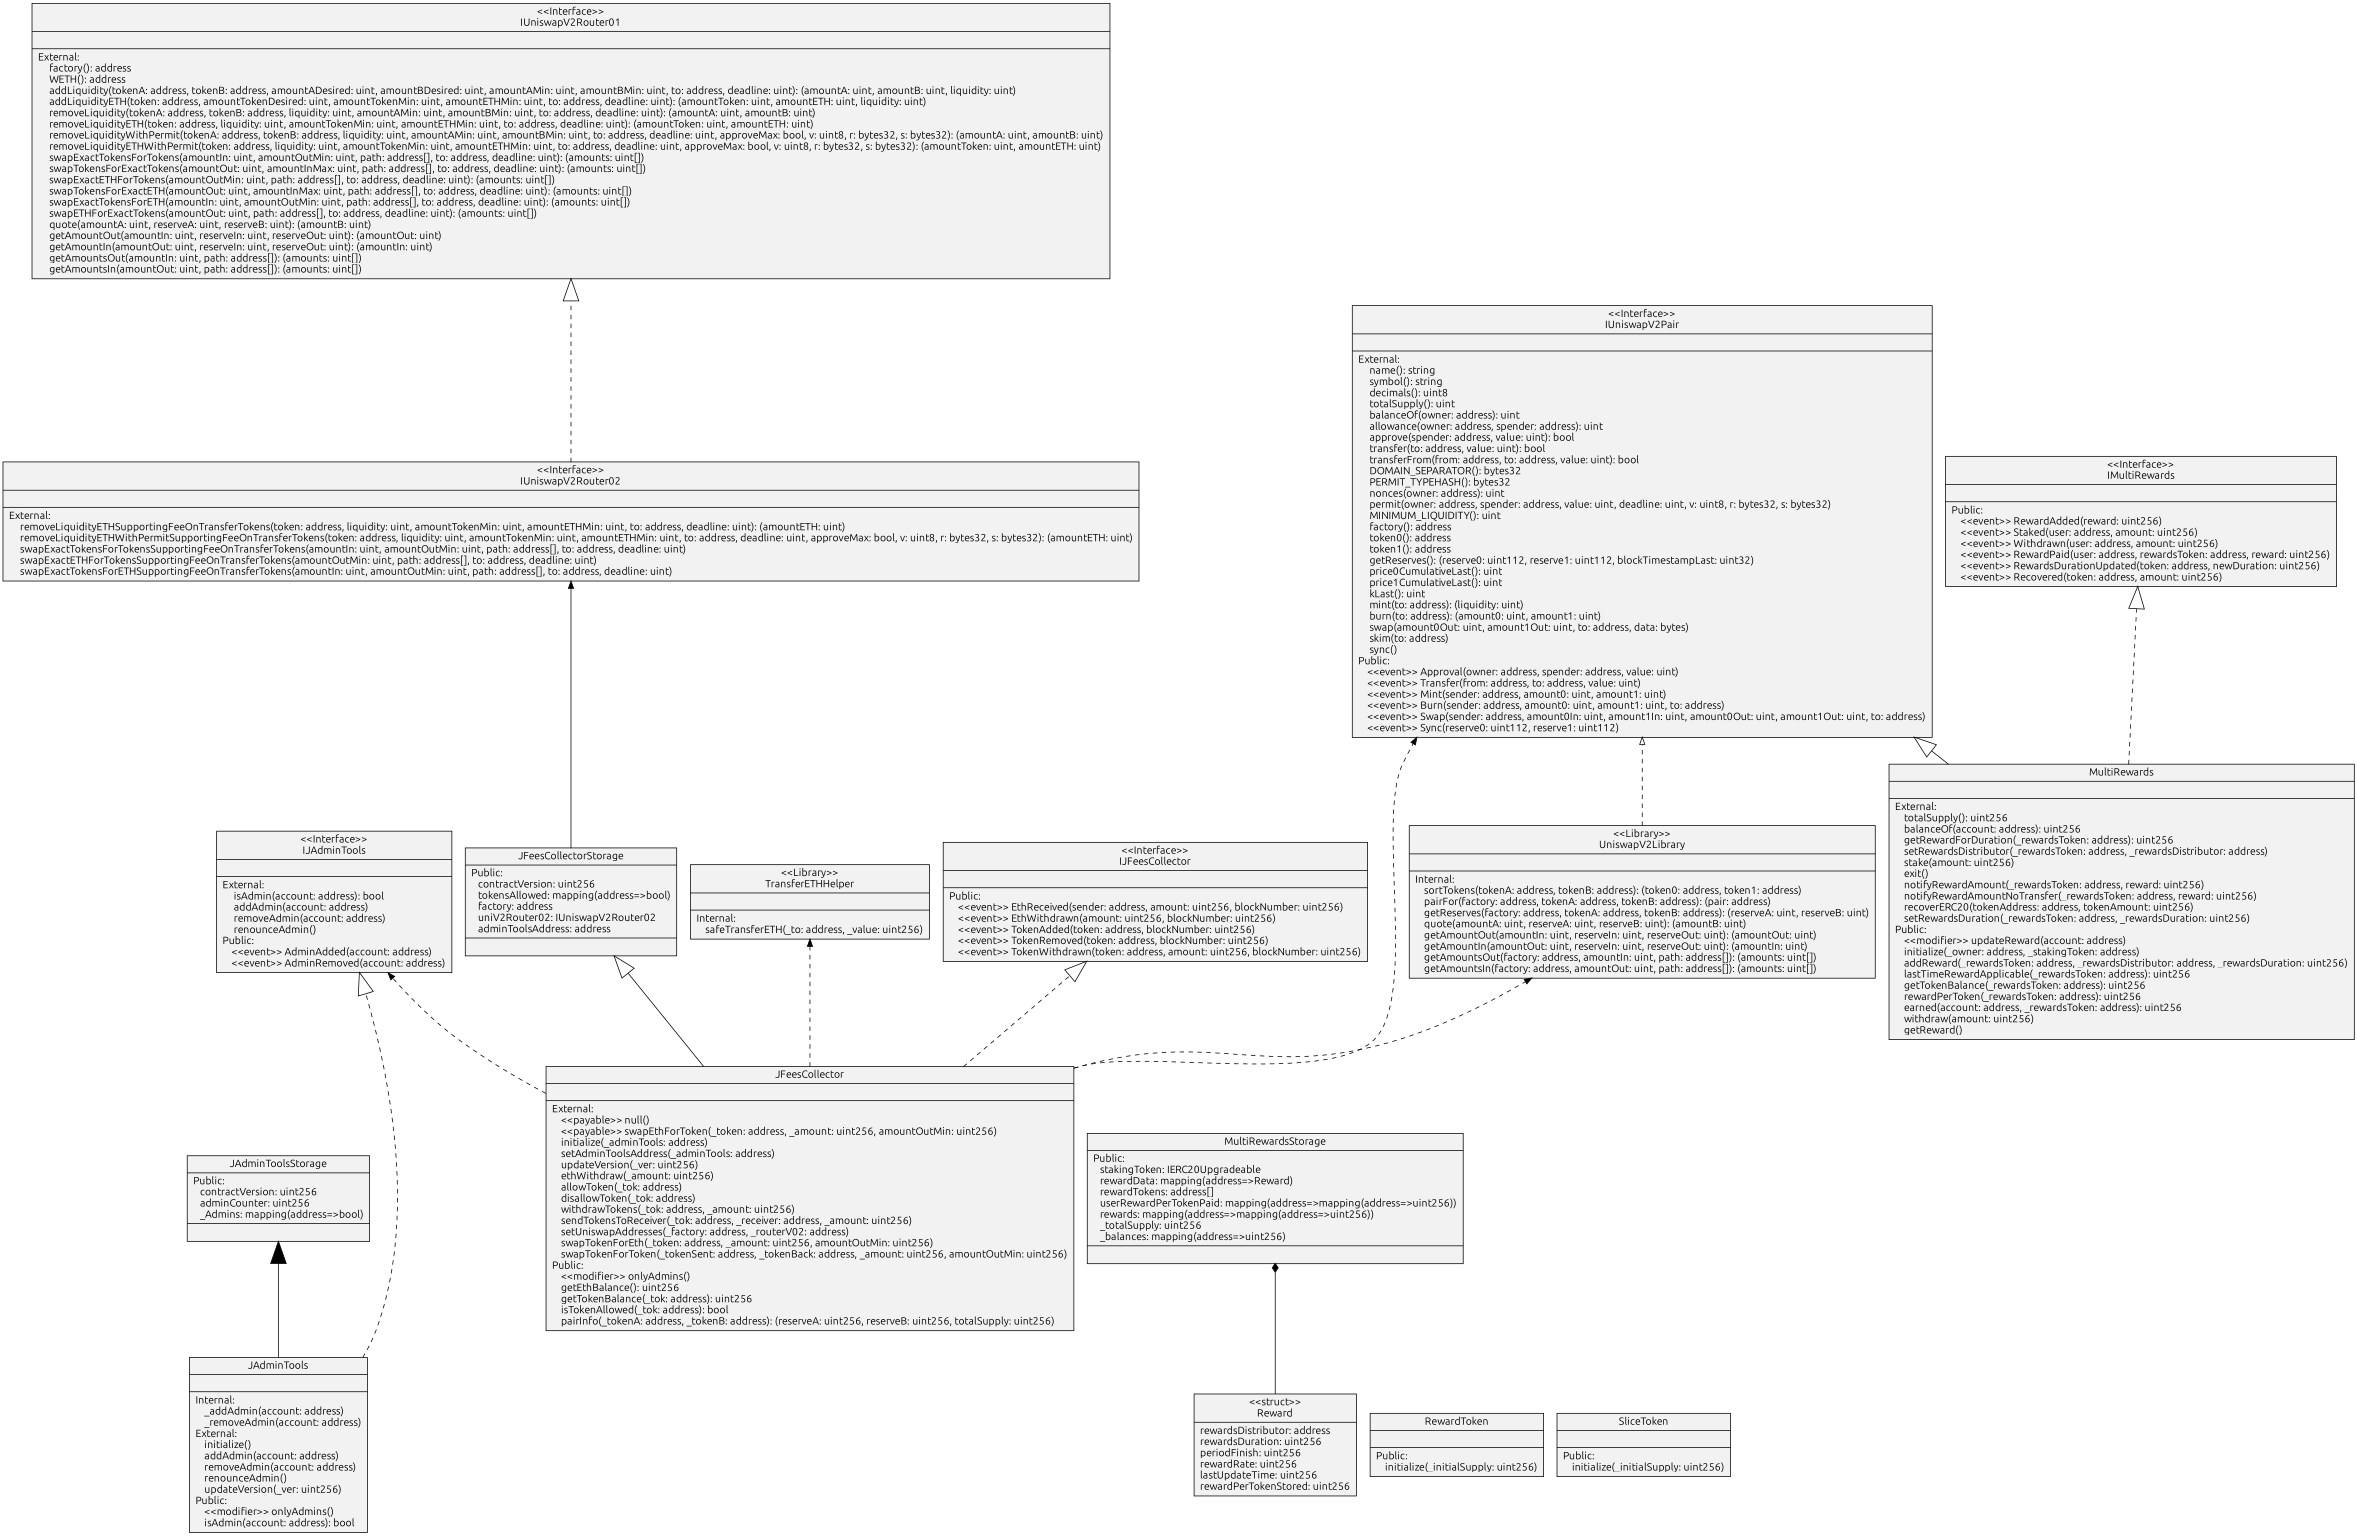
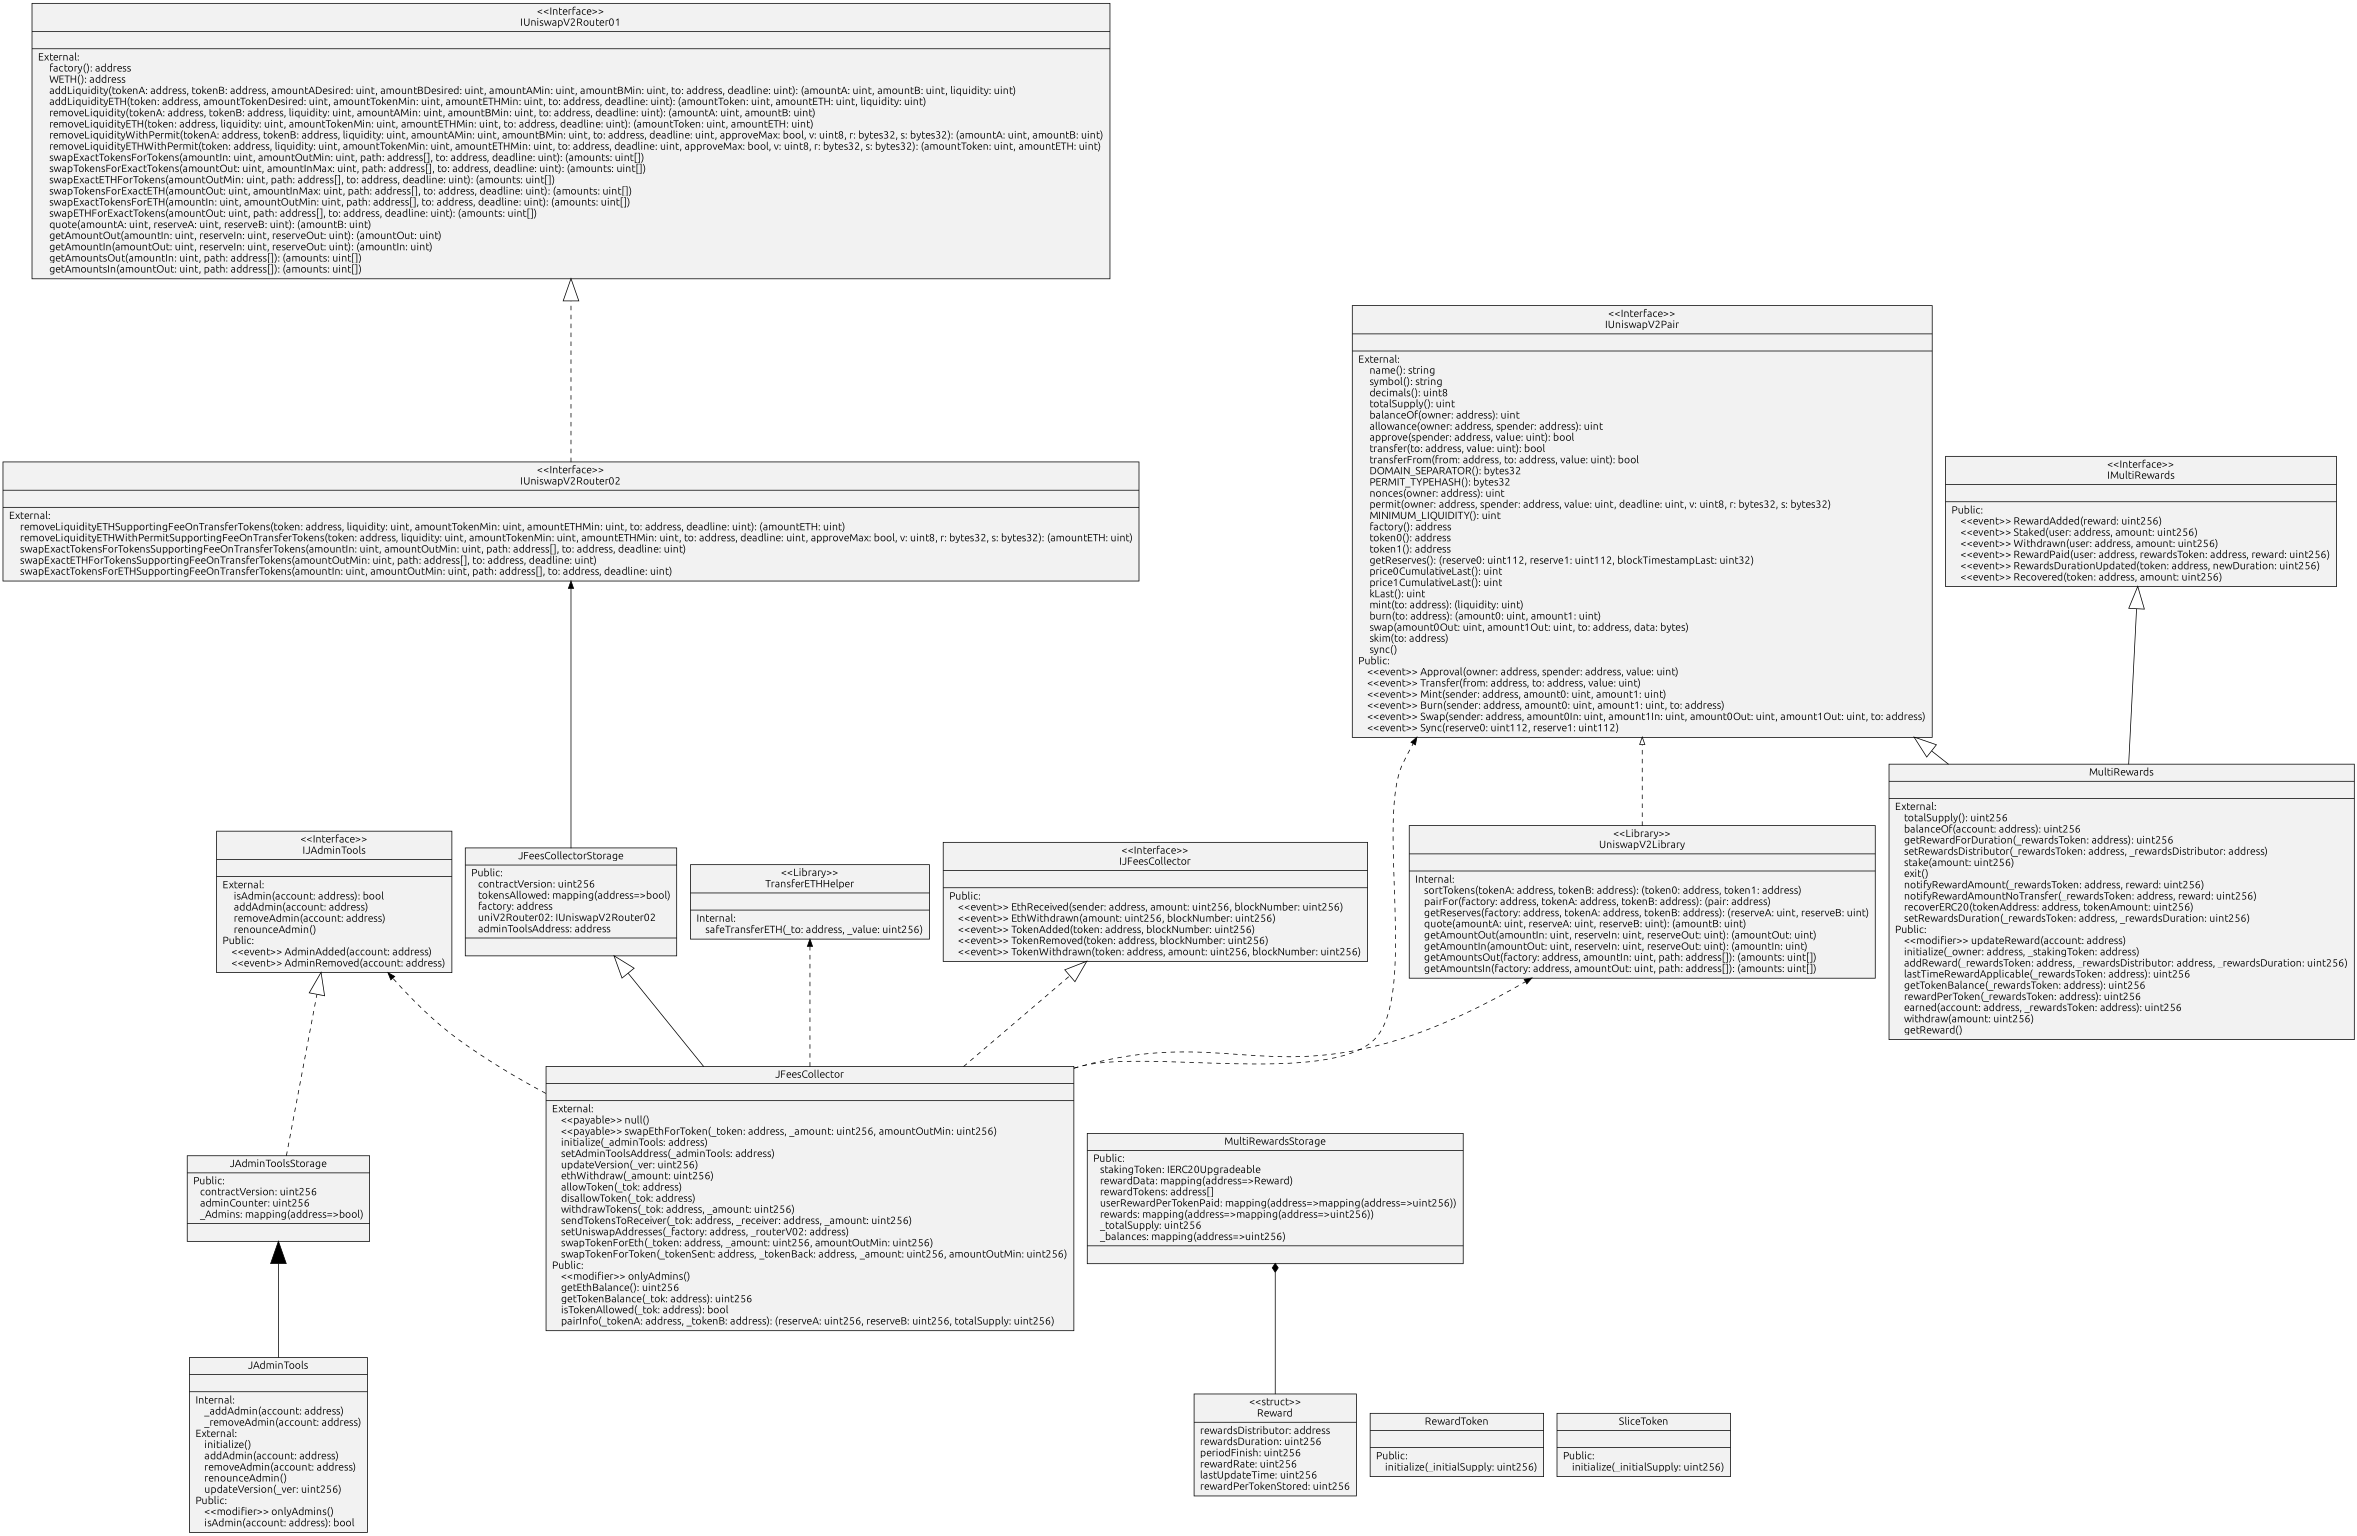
edge "MultiRewards" -> "IMultiRewards": style dashed -> solid
edge "JAdminTools" -> "IJAdminTools": now "JAdminToolsStorage" -> "IJAdminTools"
